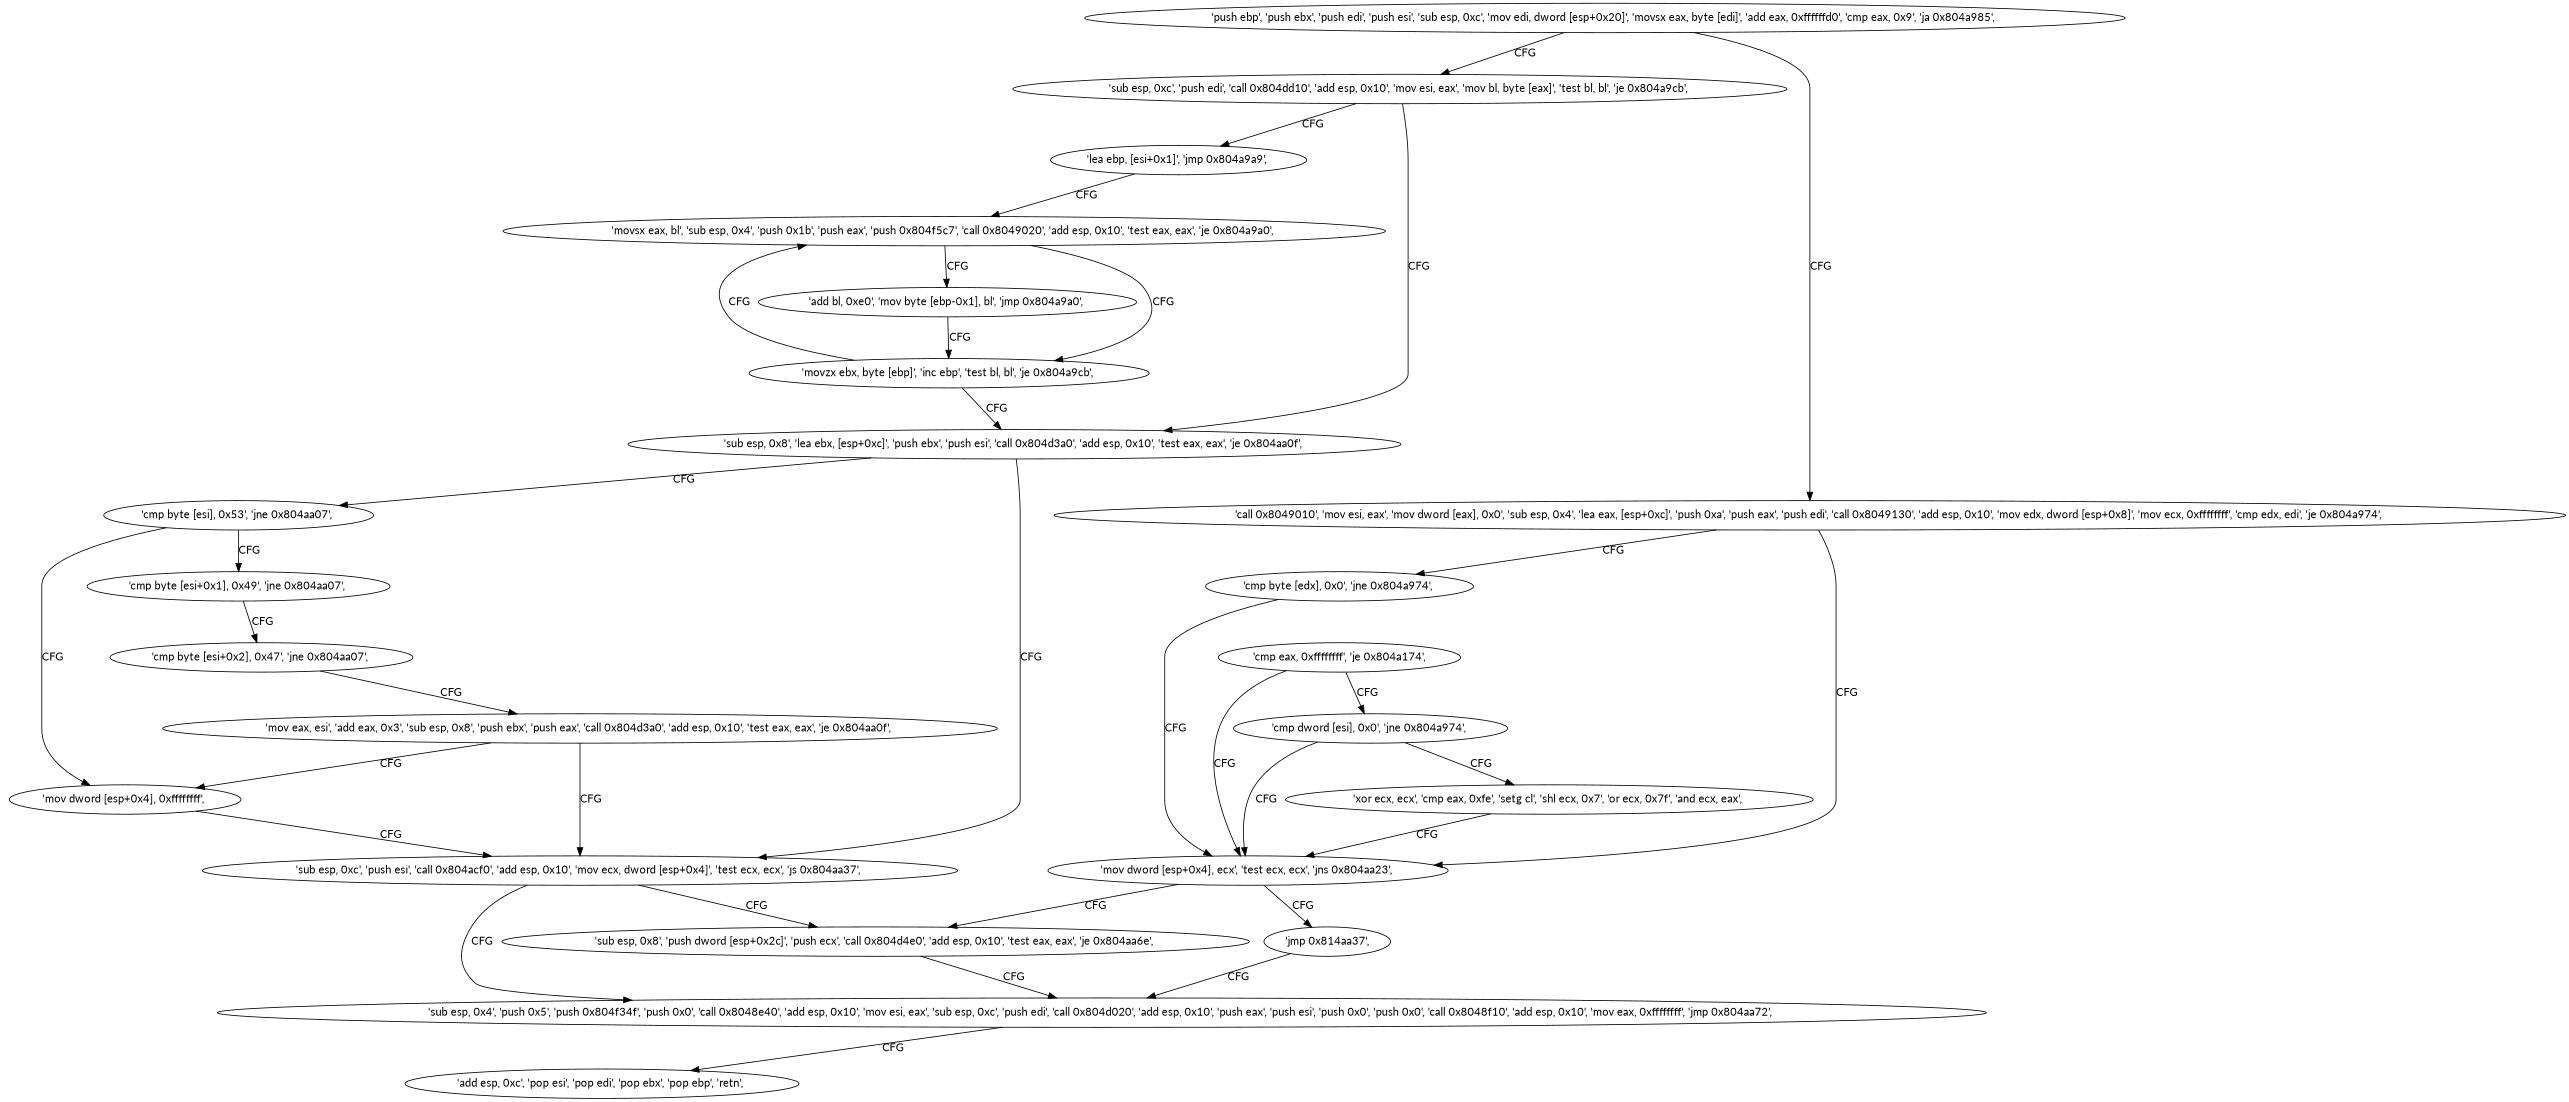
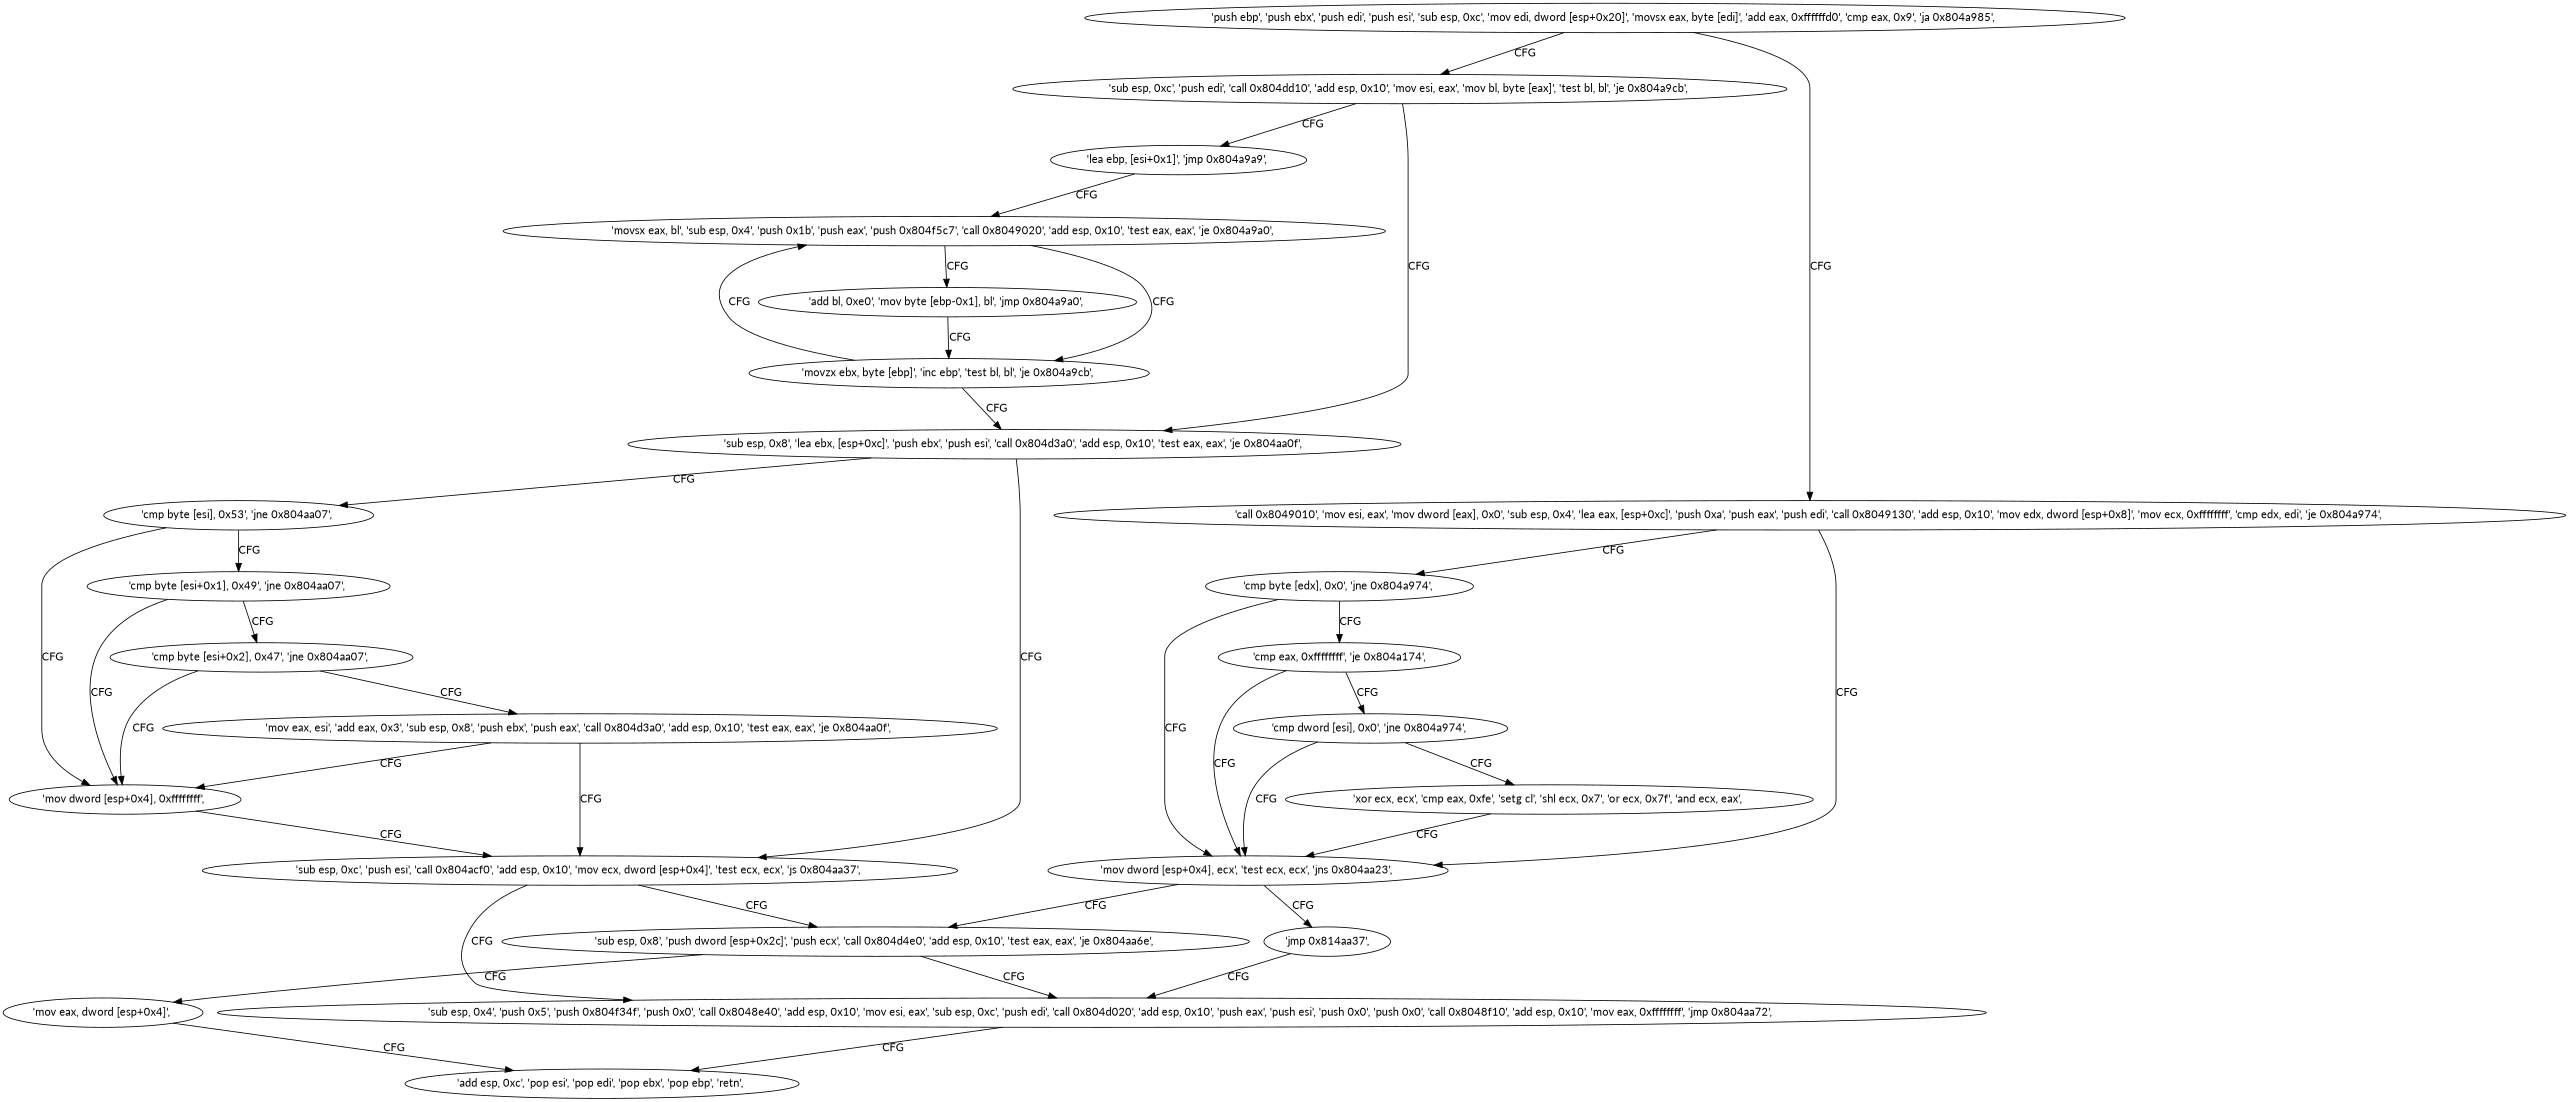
edge "'cmp byte [edx], 0x0', 'jne 0x804a974'," -> "'cmp eax, 0xffffffff', 'je 0x804a174',": added, label "CFG"
edge "'cmp byte [esi+0x1], 0x49', 'jne 0x804aa07'," -> "'mov dword [esp+0x4], 0xffffffff',": added, label "CFG"
edge "'cmp byte [esi+0x2], 0x47', 'jne 0x804aa07'," -> "'mov dword [esp+0x4], 0xffffffff',": added, label "CFG"
node "'mov eax, dword [esp+0x4]',": added
